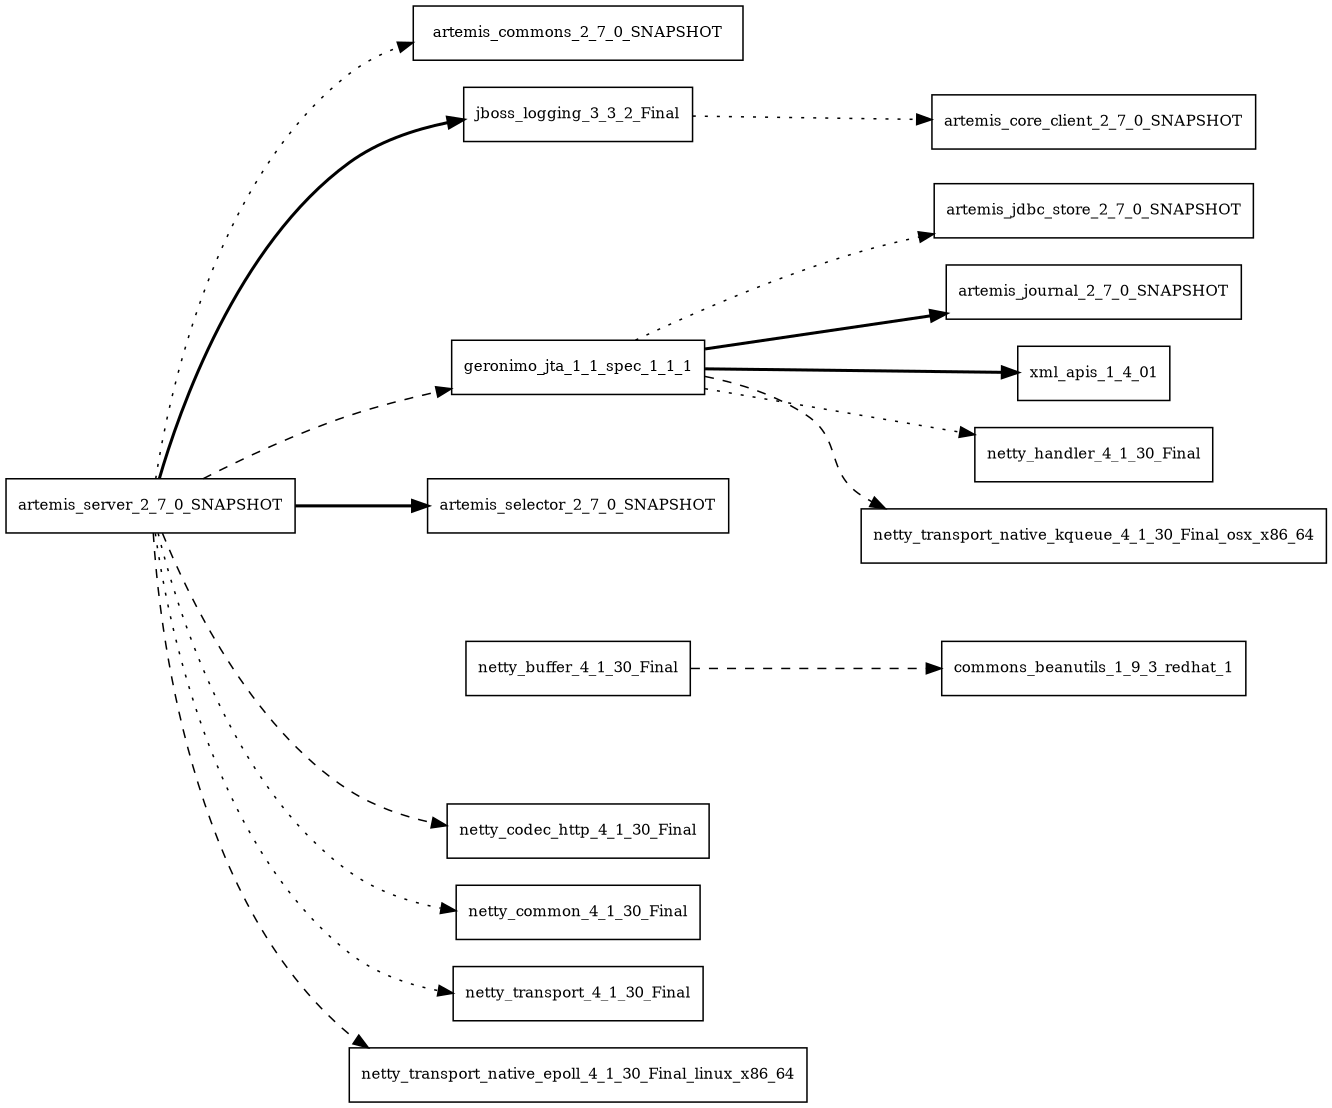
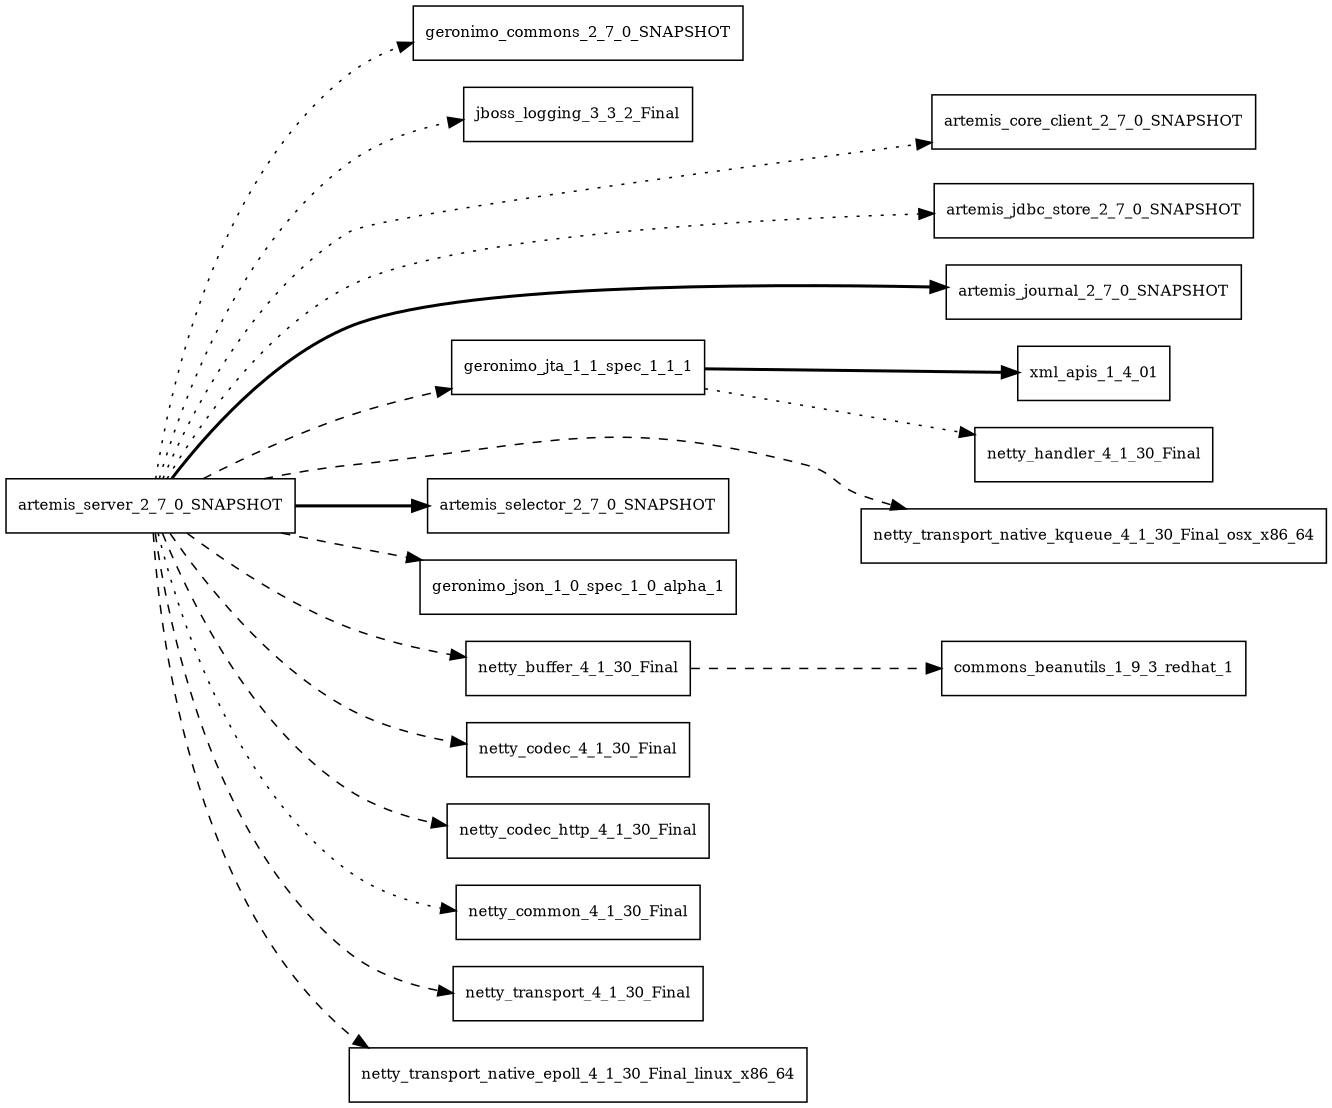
node "artemis_commons_2_7_0_SNAPSHOT": label "artemis_commons_2_7_0_SNAPSHOT" -> "geronimo_commons_2_7_0_SNAPSHOT"
edge "jboss_logging_3_3_2_Final" -> "artemis_core_client_2_7_0_SNAPSHOT": now "artemis_server_2_7_0_SNAPSHOT" -> "artemis_core_client_2_7_0_SNAPSHOT"
edge "artemis_server_2_7_0_SNAPSHOT" -> "jboss_logging_3_3_2_Final": style bold -> dotted
edge "geronimo_jta_1_1_spec_1_1_1" -> "artemis_jdbc_store_2_7_0_SNAPSHOT": now "artemis_server_2_7_0_SNAPSHOT" -> "artemis_jdbc_store_2_7_0_SNAPSHOT"
edge "geronimo_jta_1_1_spec_1_1_1" -> "artemis_journal_2_7_0_SNAPSHOT": now "artemis_server_2_7_0_SNAPSHOT" -> "artemis_journal_2_7_0_SNAPSHOT"
edge "geronimo_jta_1_1_spec_1_1_1" -> "netty_transport_native_kqueue_4_1_30_Final_osx_x86_64": now "artemis_server_2_7_0_SNAPSHOT" -> "netty_transport_native_kqueue_4_1_30_Final_osx_x86_64"
node "geronimo_json_1_0_spec_1_0_alpha_1": added
edge "artemis_server_2_7_0_SNAPSHOT" -> "netty_buffer_4_1_30_Final": added
node "netty_codec_4_1_30_Final": added
edge "artemis_server_2_7_0_SNAPSHOT" -> "netty_transport_4_1_30_Final": style dotted -> dashed
